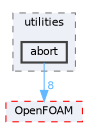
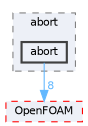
cluster "utilities": label "utilities" -> "abort"
